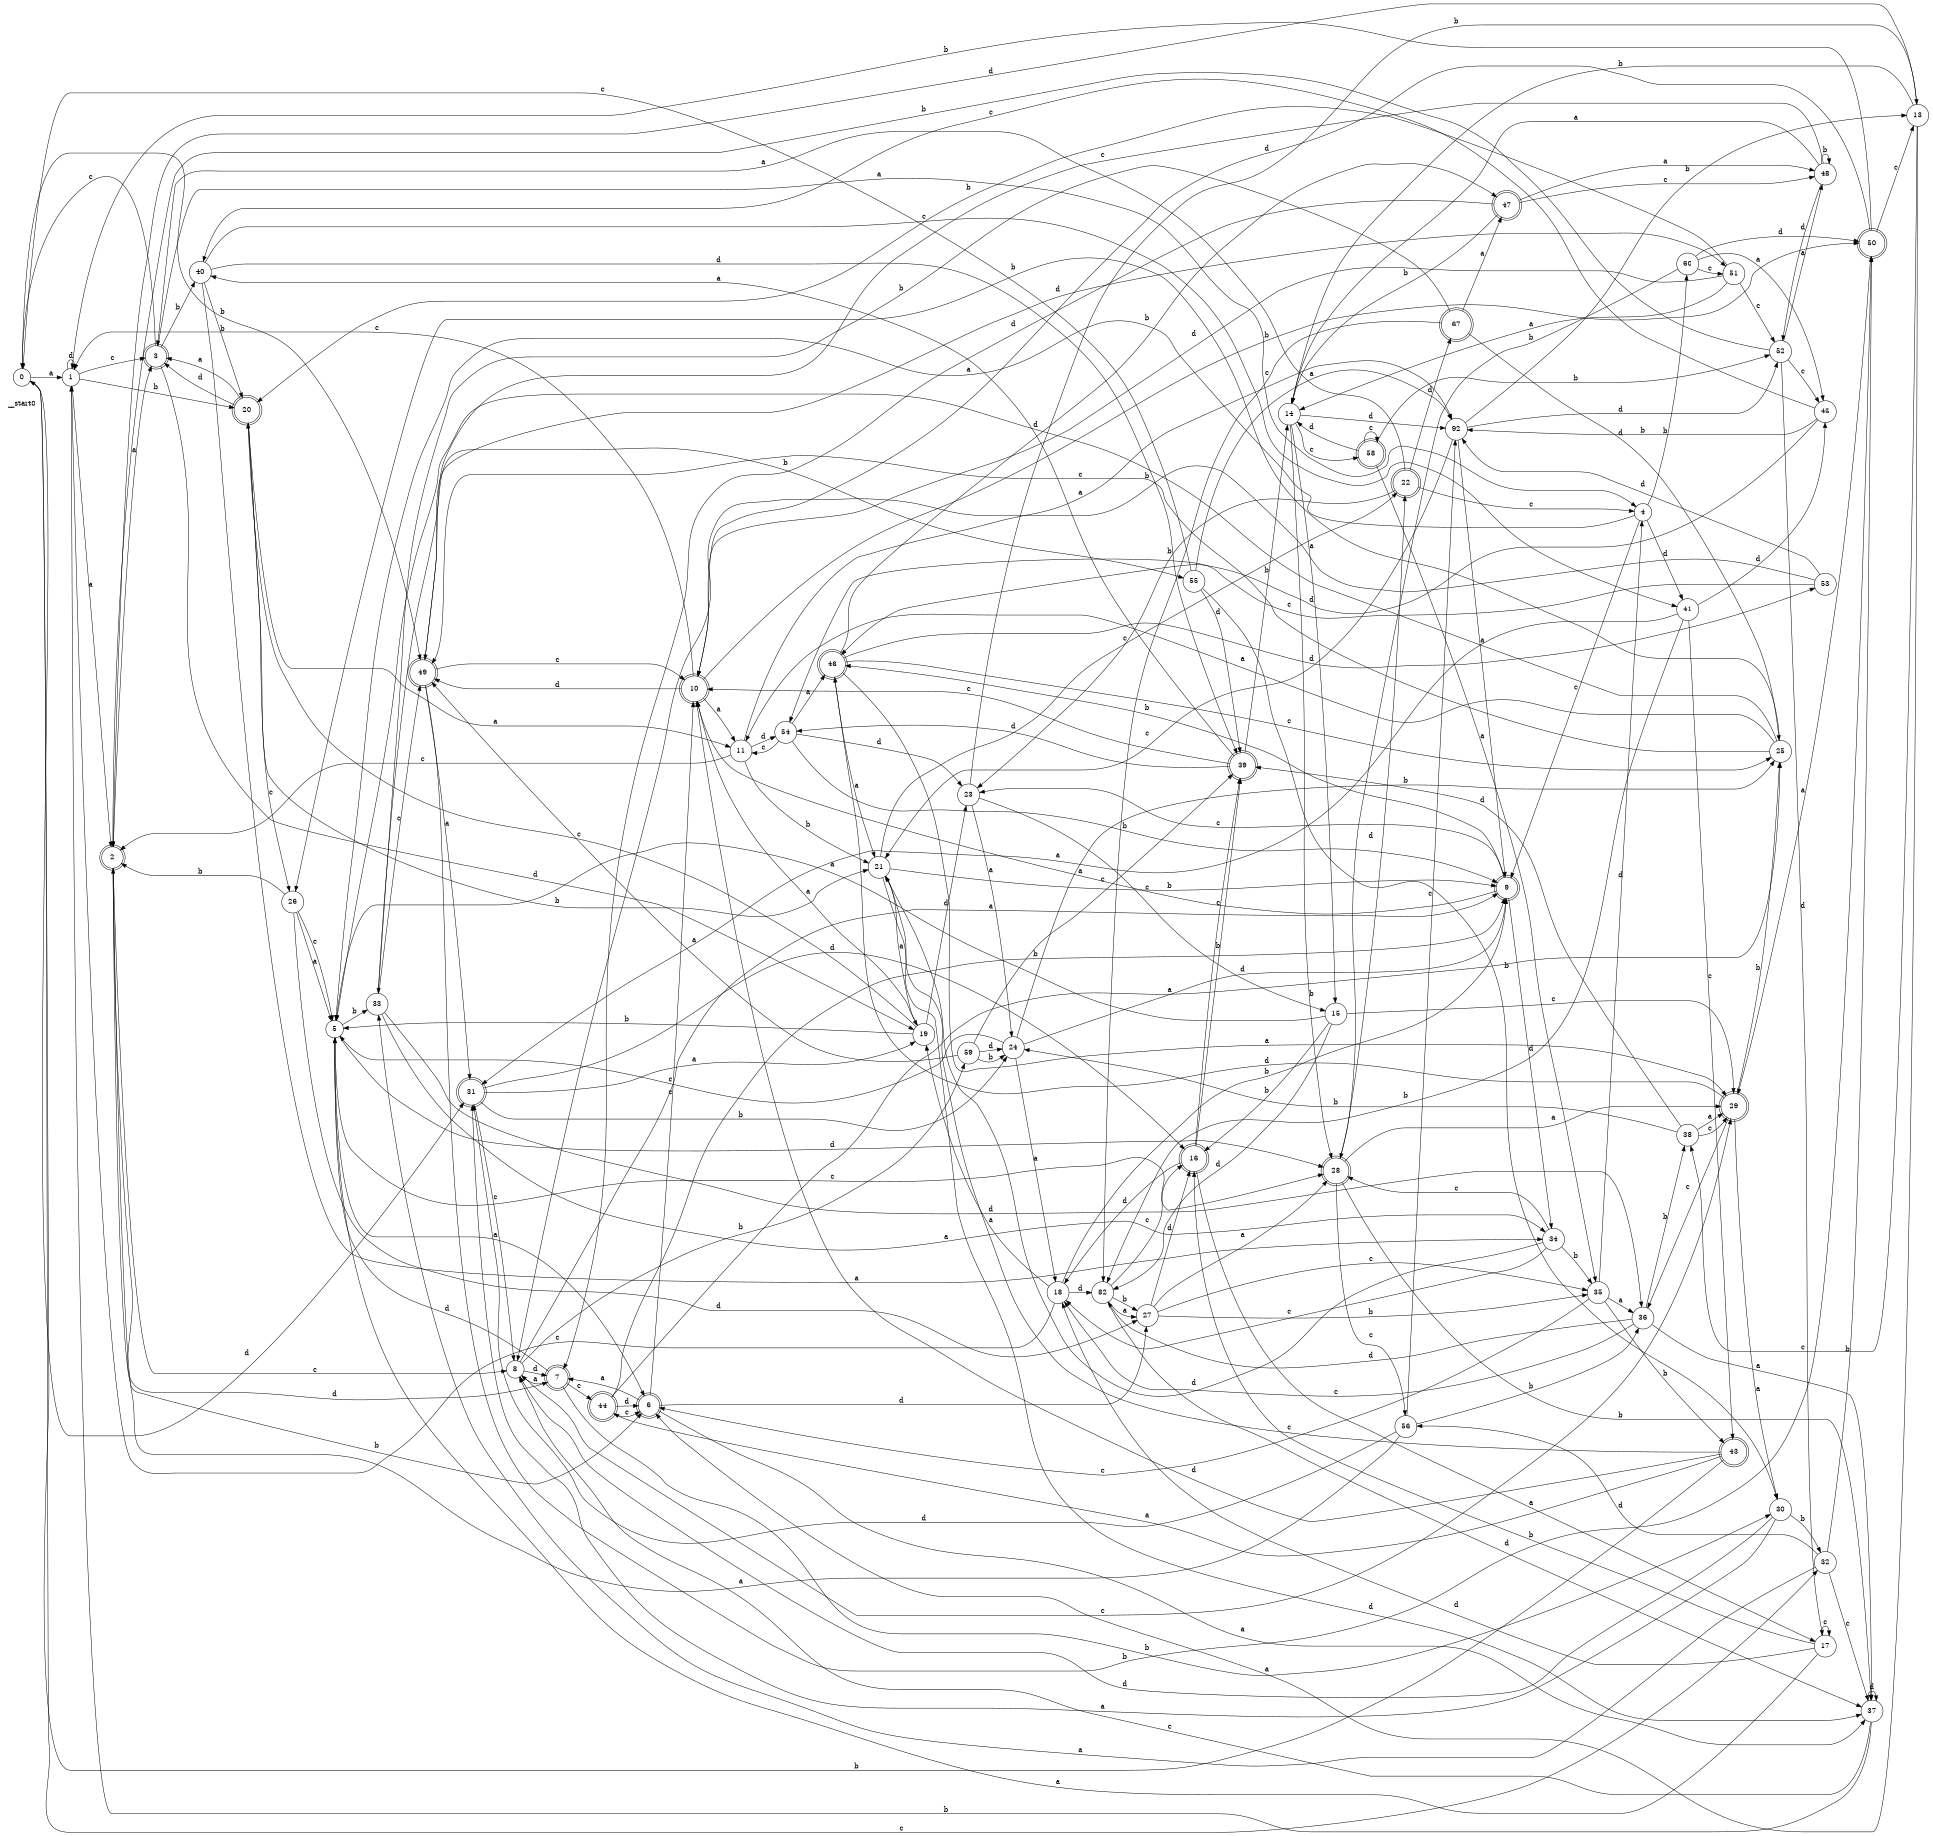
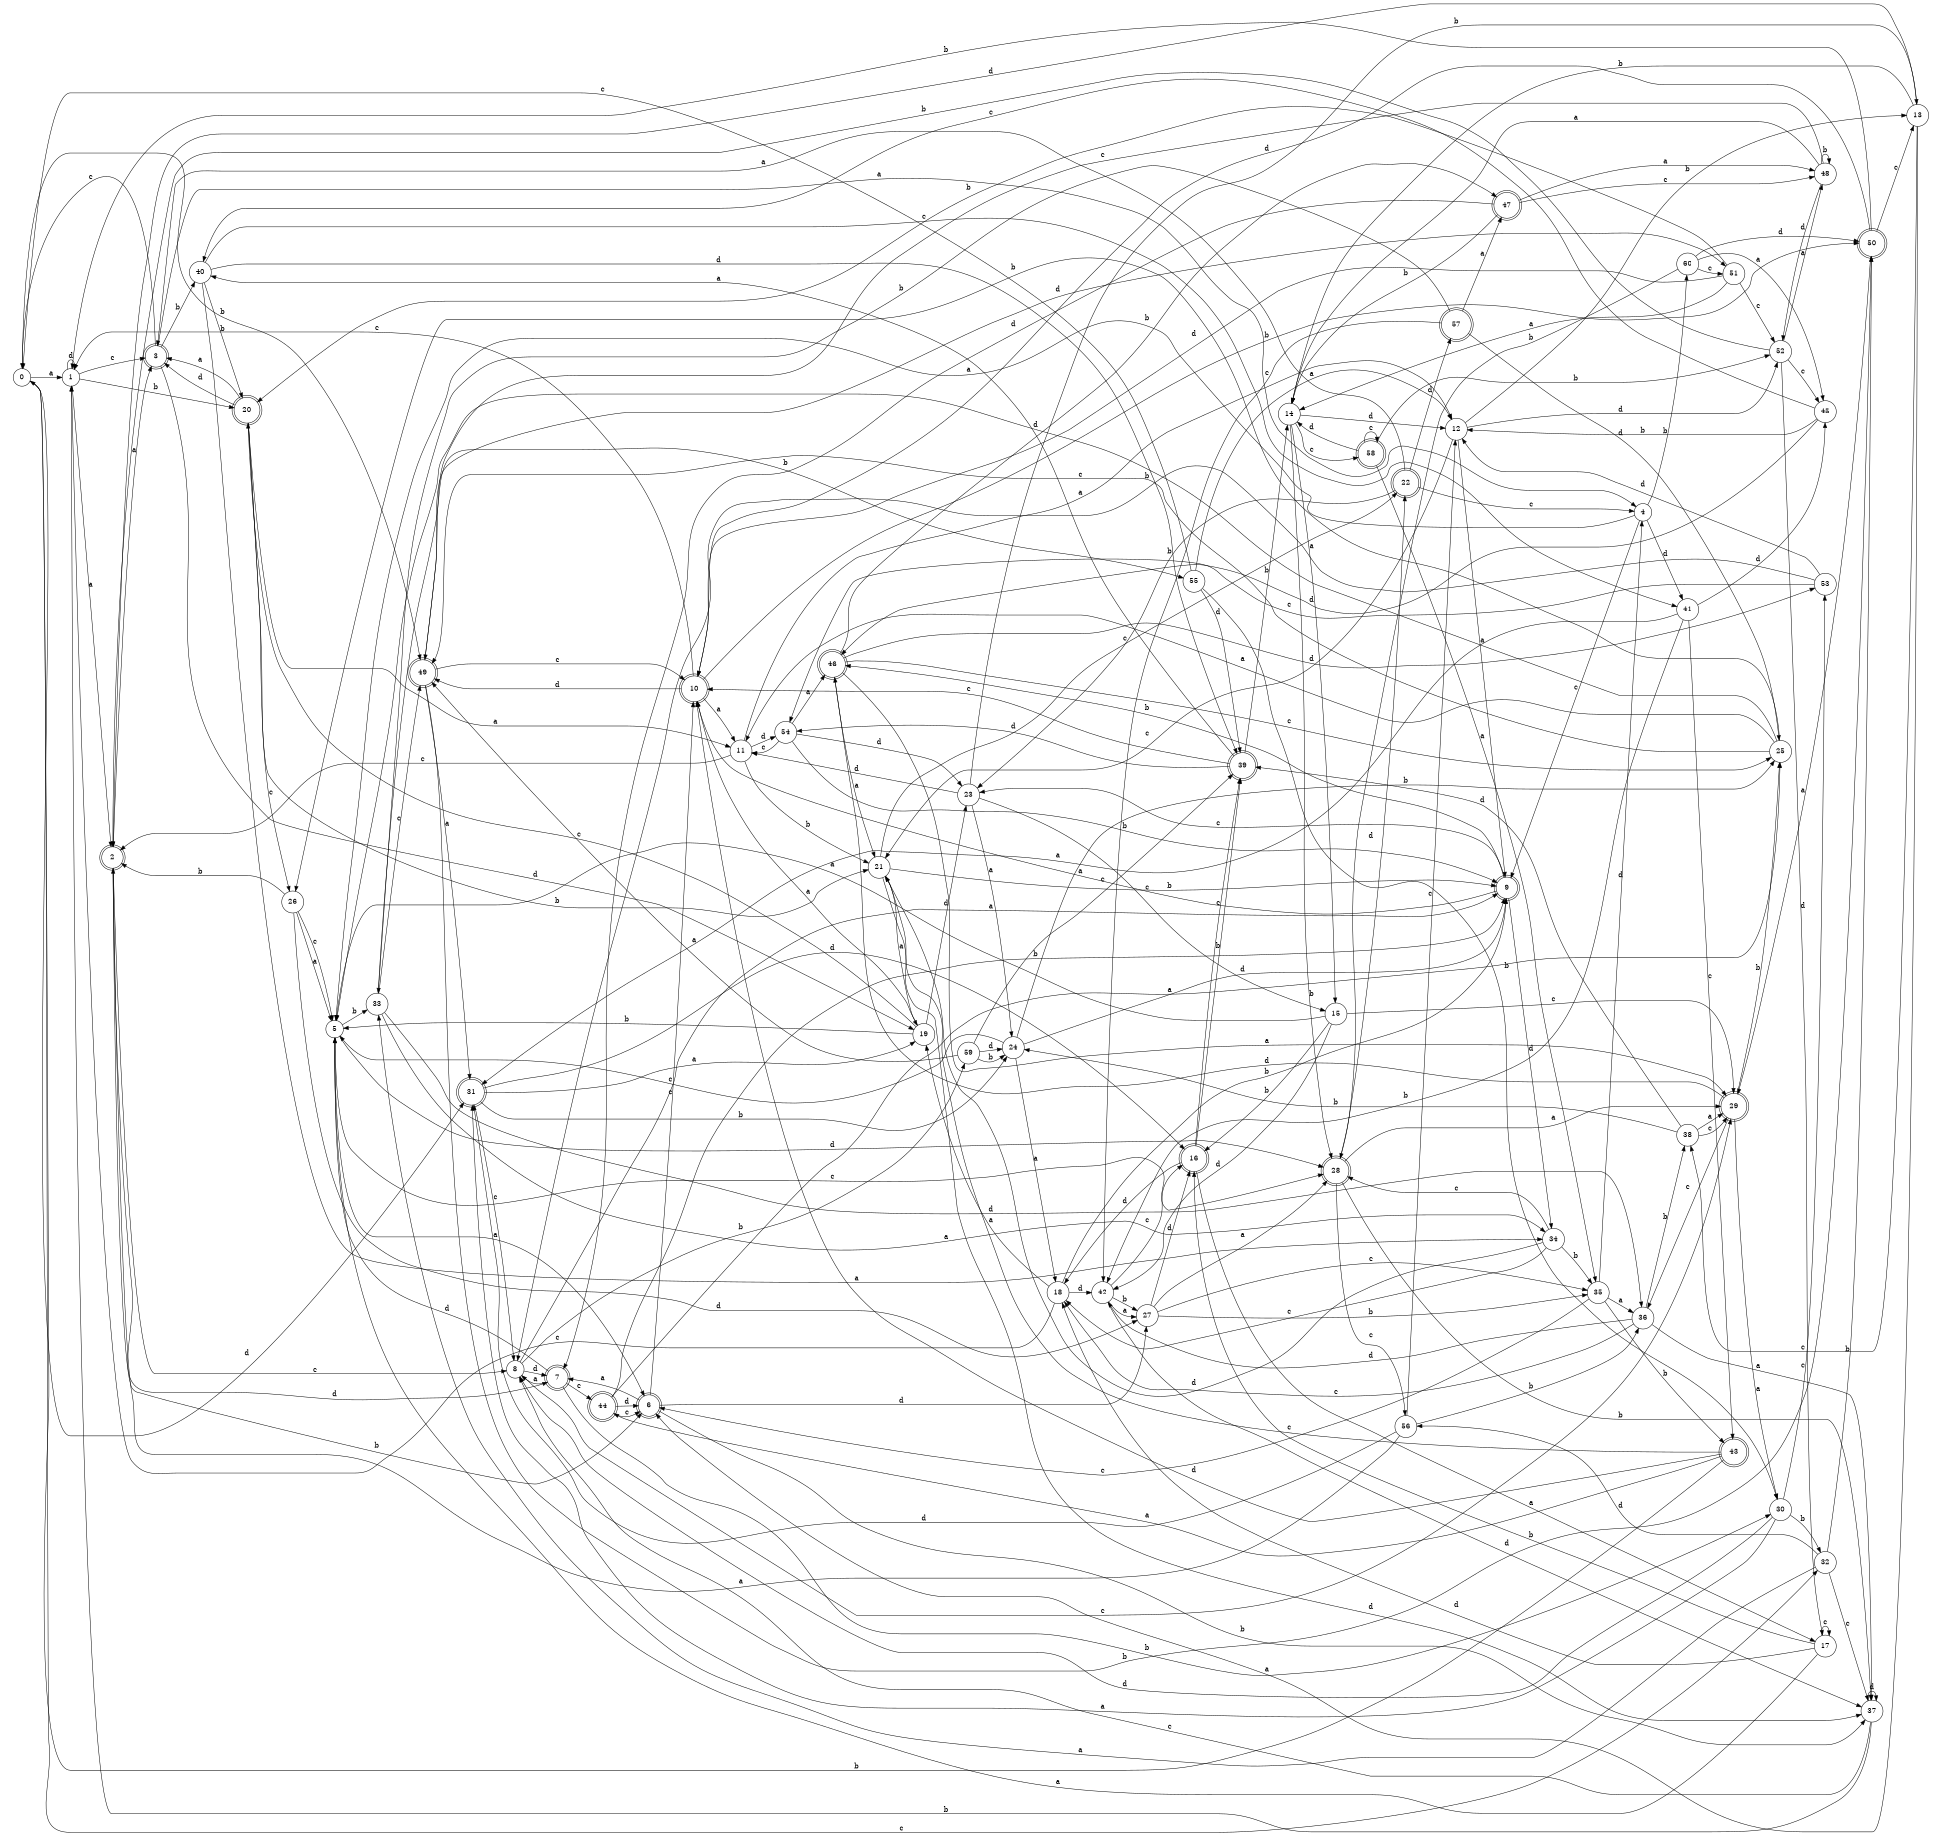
node "67": label "67" -> "57"
node "__start0": removed
node "92": label "92" -> "12"
edge "23" -> "11": added, label "d"
edge "30" -> "53": added, label "c"
node "82": label "82" -> "42"
edge "6" -> "37": label "a" -> "b"
